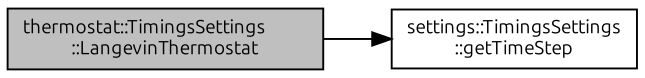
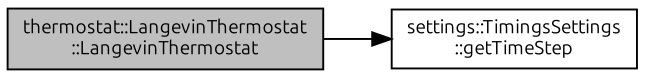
node "thermostat::TimingsSettings ::LangevinThermostat": label "thermostat::TimingsSettings ::LangevinThermostat" -> "thermostat::LangevinThermostat ::LangevinThermostat"
